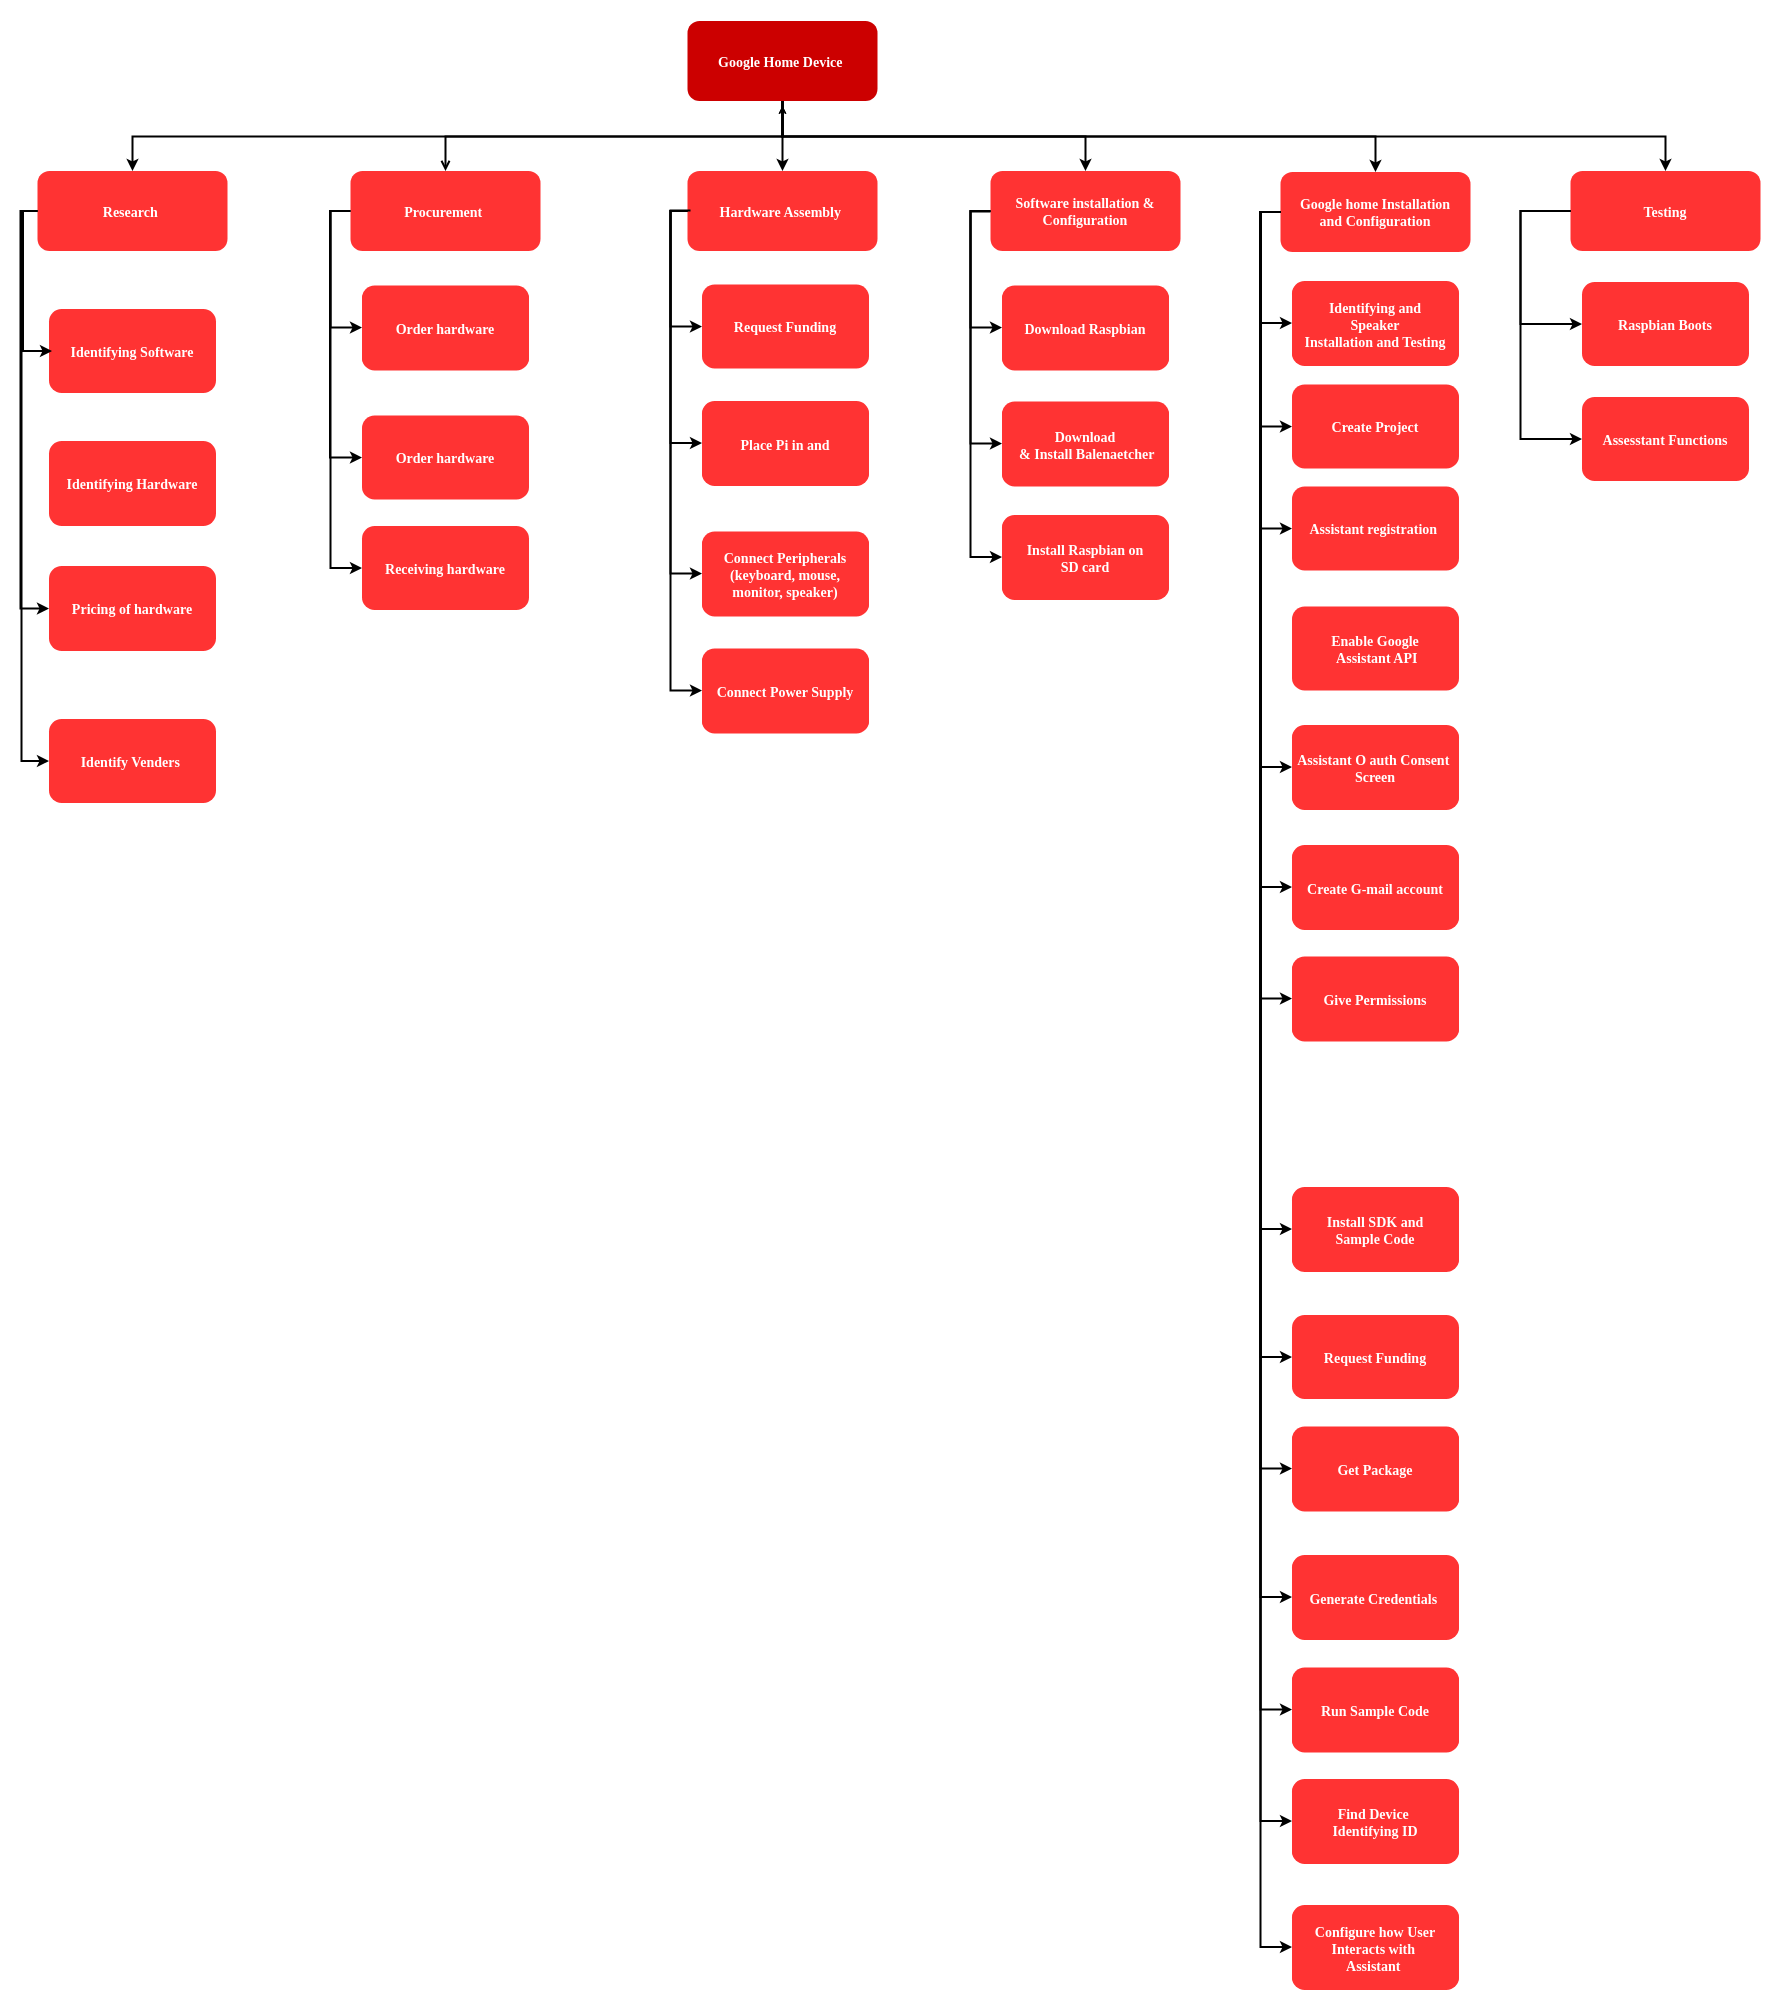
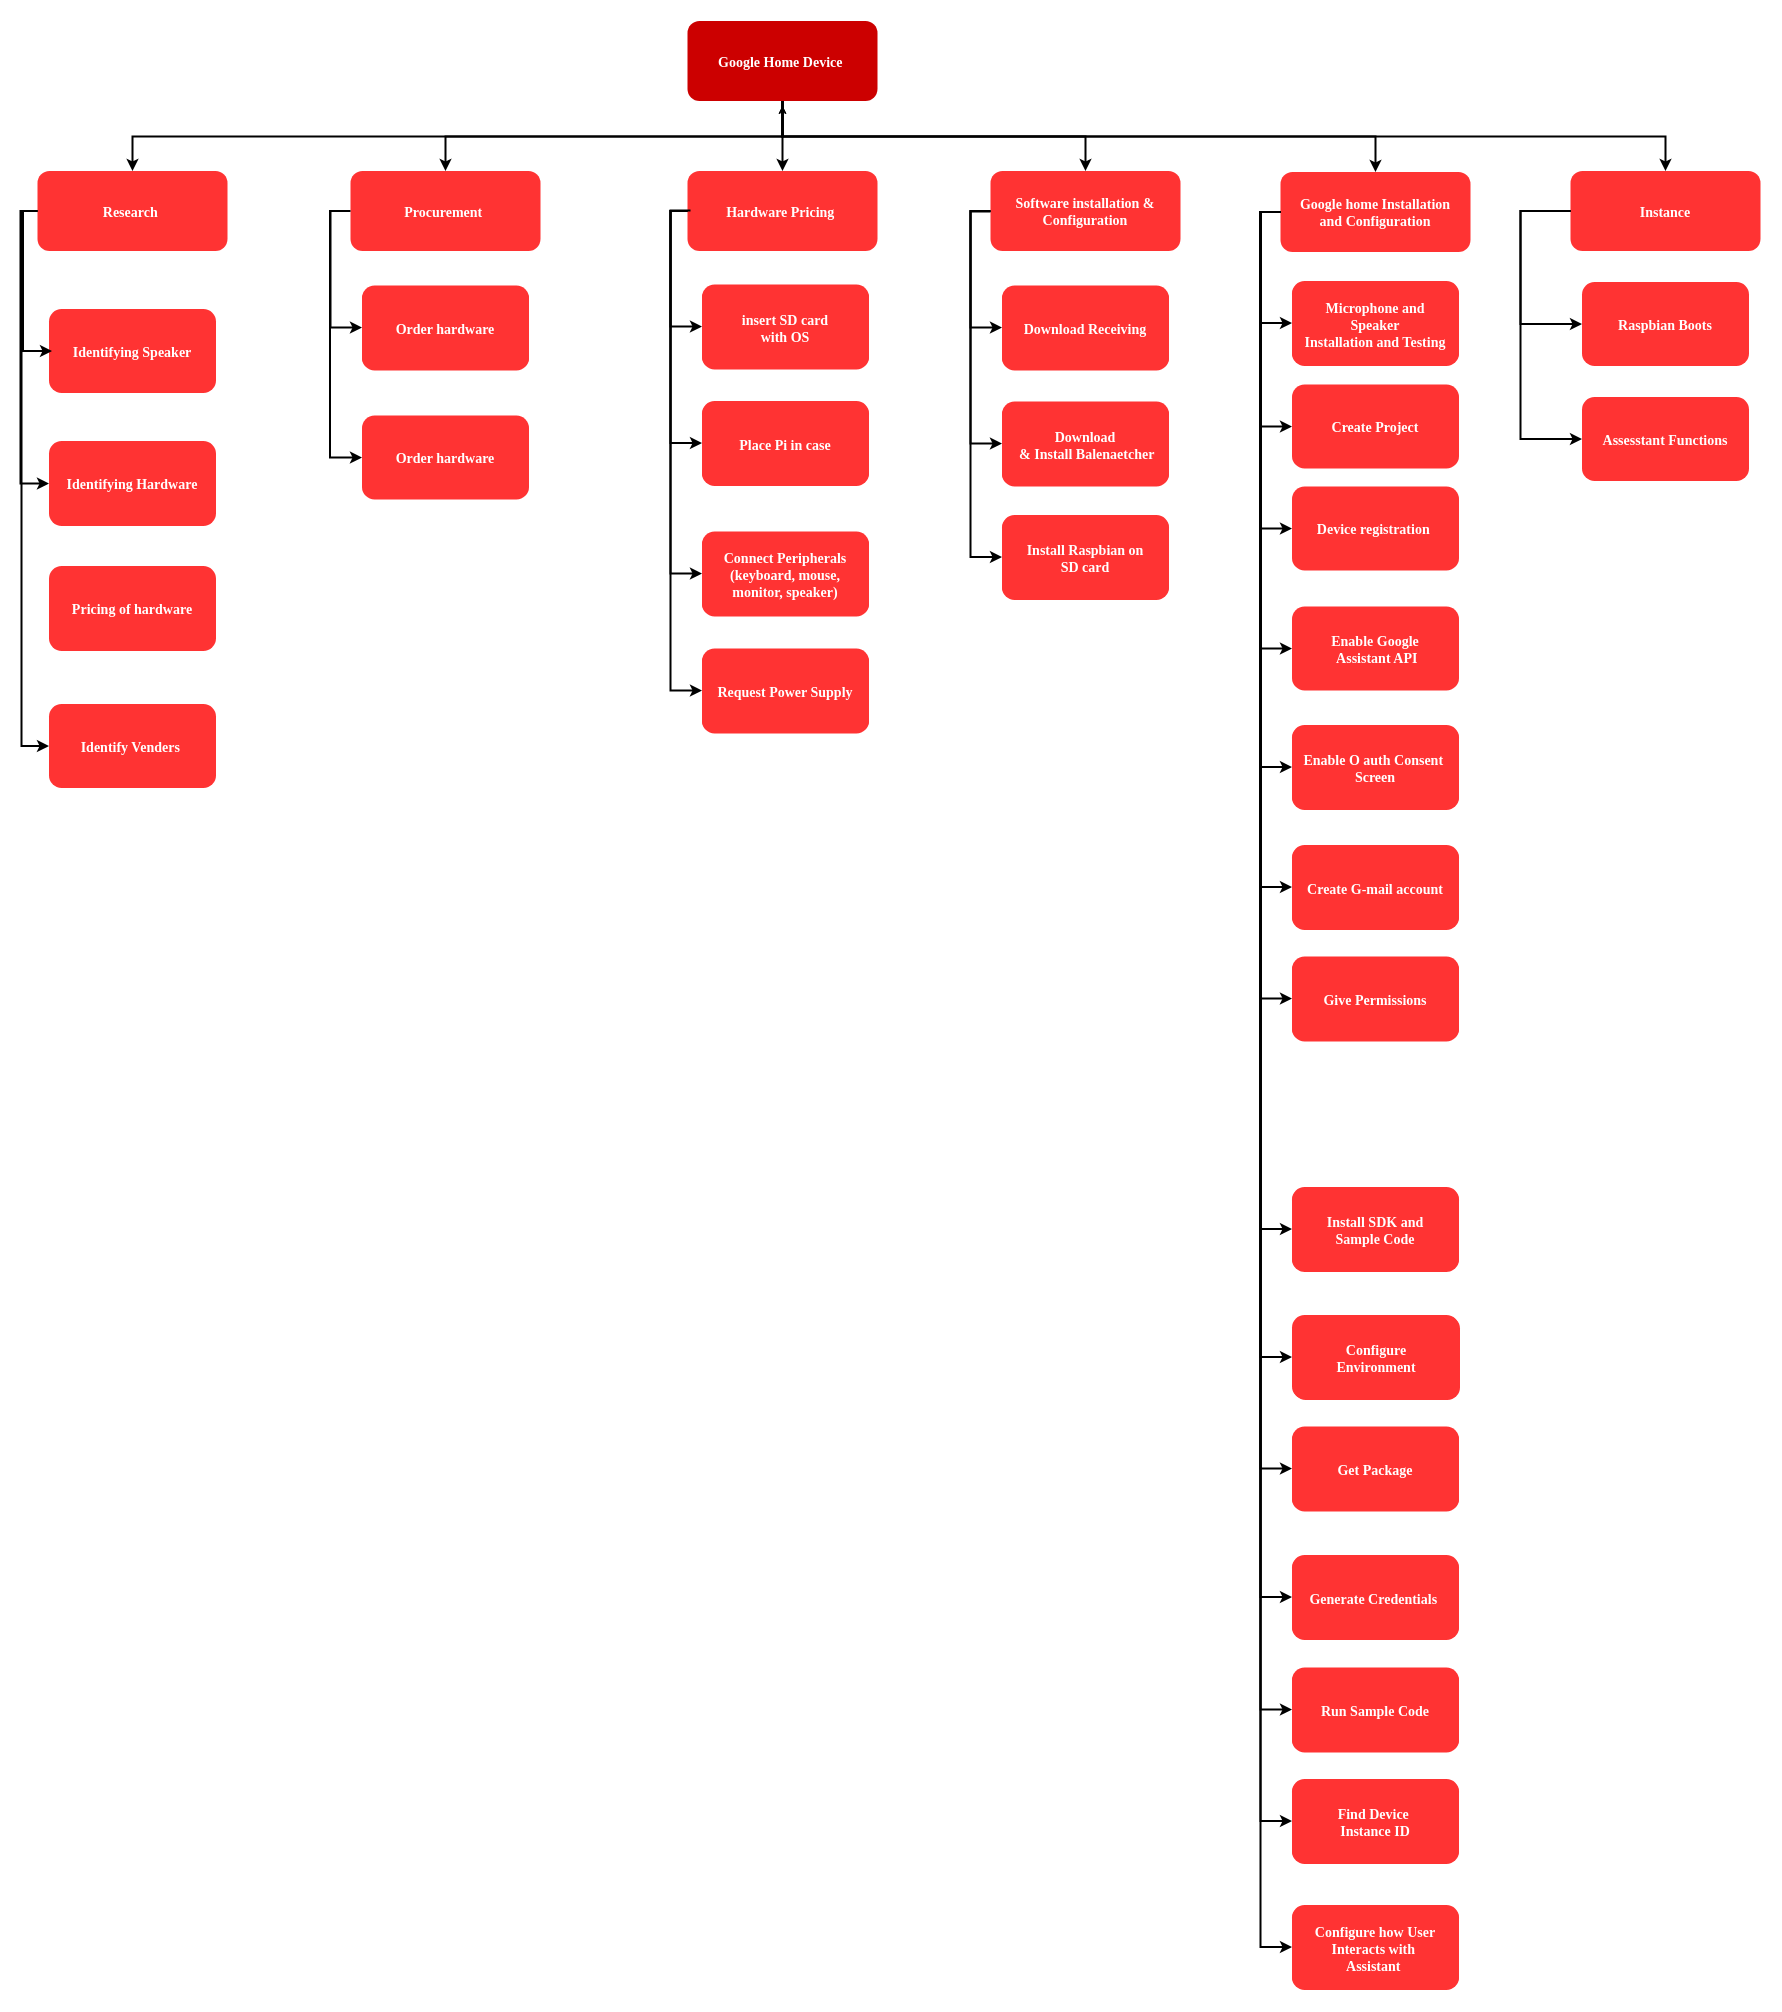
edge "Google Home Device" -> "Procurement": arrowhead open -> classic
node "Hardware Assembly": label "Hardware Assembly" -> "Hardware Pricing"
node "Testing": label "Testing" -> "Instance"
node "Identifying and Speaker Installation and Testing": label "Identifying and Speaker Installation and Testing" -> "Microphone and Speaker Installation and Testing"
node "insert SD card with OS": added
node "Download Raspbian": label "Download Raspbian" -> "Download Receiving"
node "Identifying Software": label "Identifying Software" -> "Identifying Speaker"
node "Place Pi in and": label "Place Pi in and" -> "Place Pi in case"
edge "Research" -> "Identifying Hardware": added
edge "Procurement" -> "Receiving hardware": removed
node "Assistant registration": label "Assistant registration" -> "Device registration"
node "Receiving hardware": removed
edge "Research" -> "Pricing of hardware": removed
edge "Google home Installation and Configuration" -> "Enable Google Assistant API": added
node "Connect Power Supply": label "Connect Power Supply" -> "Request Power Supply"
node "Assistant O auth Consent Screen": label "Assistant O auth Consent Screen" -> "Enable O auth Consent Screen"
node "Identify Venders": moved (133, 761) -> (133, 746)
node "Configure Environment": added
node "Find Device Identifying ID": label "Find Device Identifying ID" -> "Find Device Instance ID"
